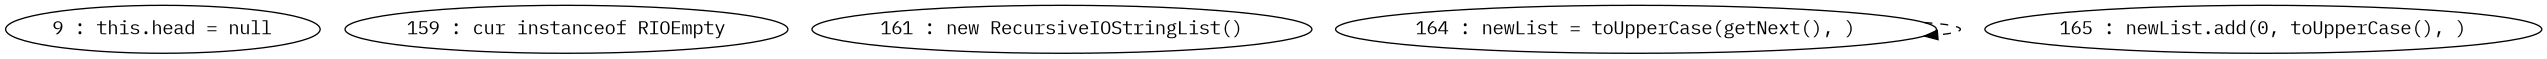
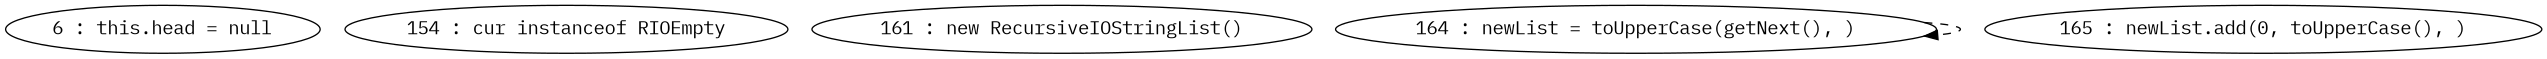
node "9 : this.head = null": label "9 : this.head = null" -> "6 : this.head = null"
node "159 : cur instanceof RIOEmpty": label "159 : cur instanceof RIOEmpty" -> "154 : cur instanceof RIOEmpty"
